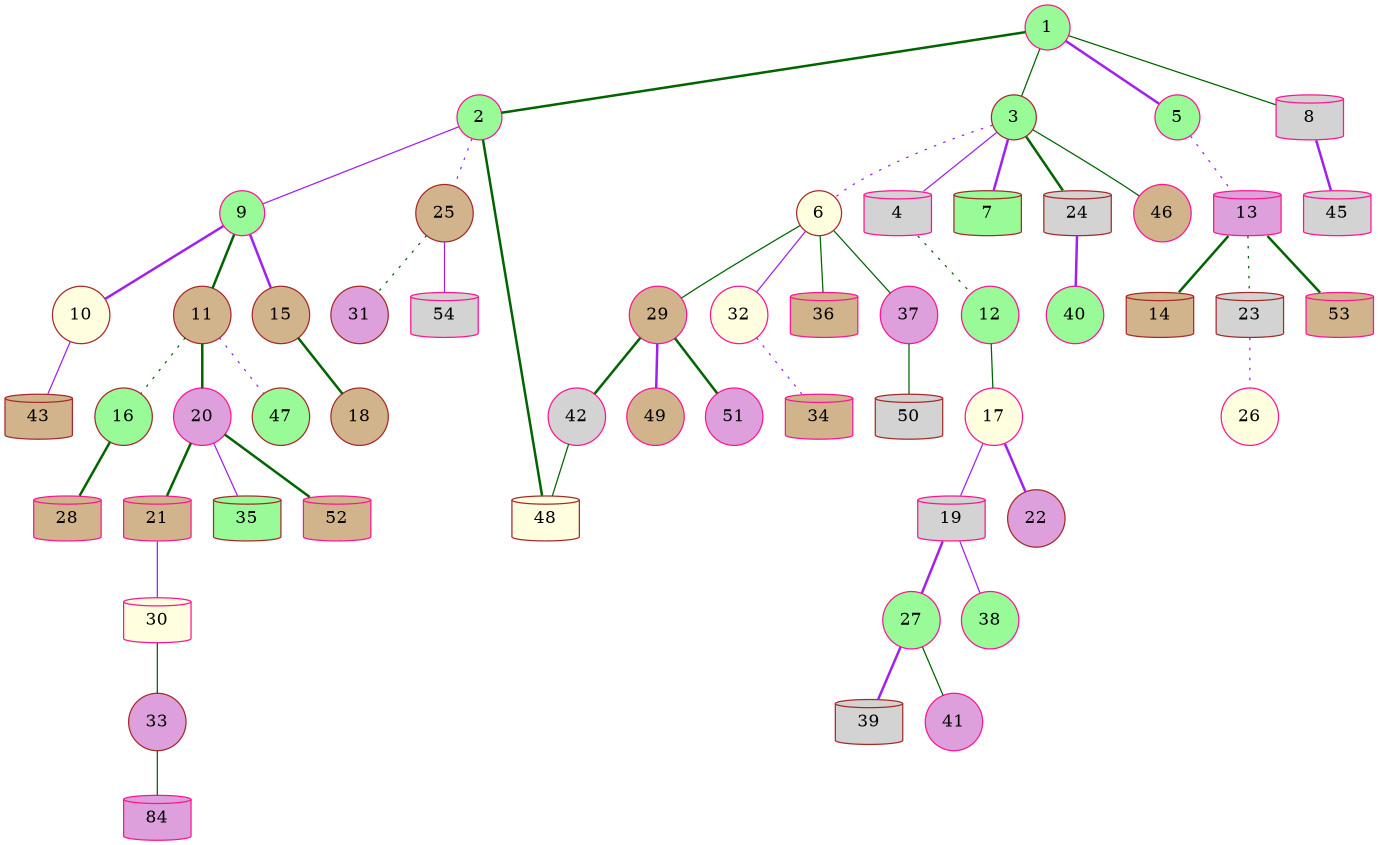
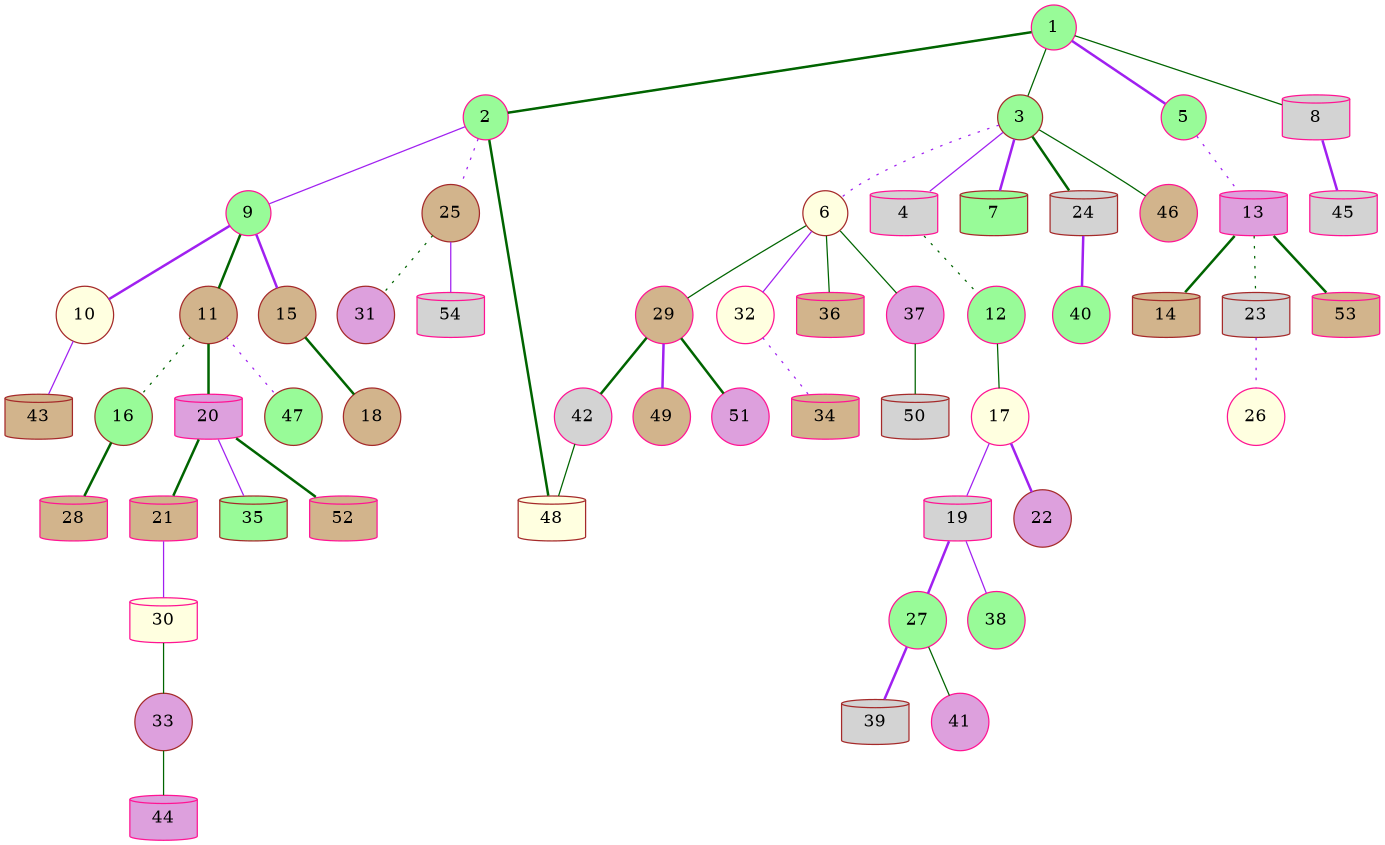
node "20": shape circle -> cylinder
node "84": label "84" -> "44"
